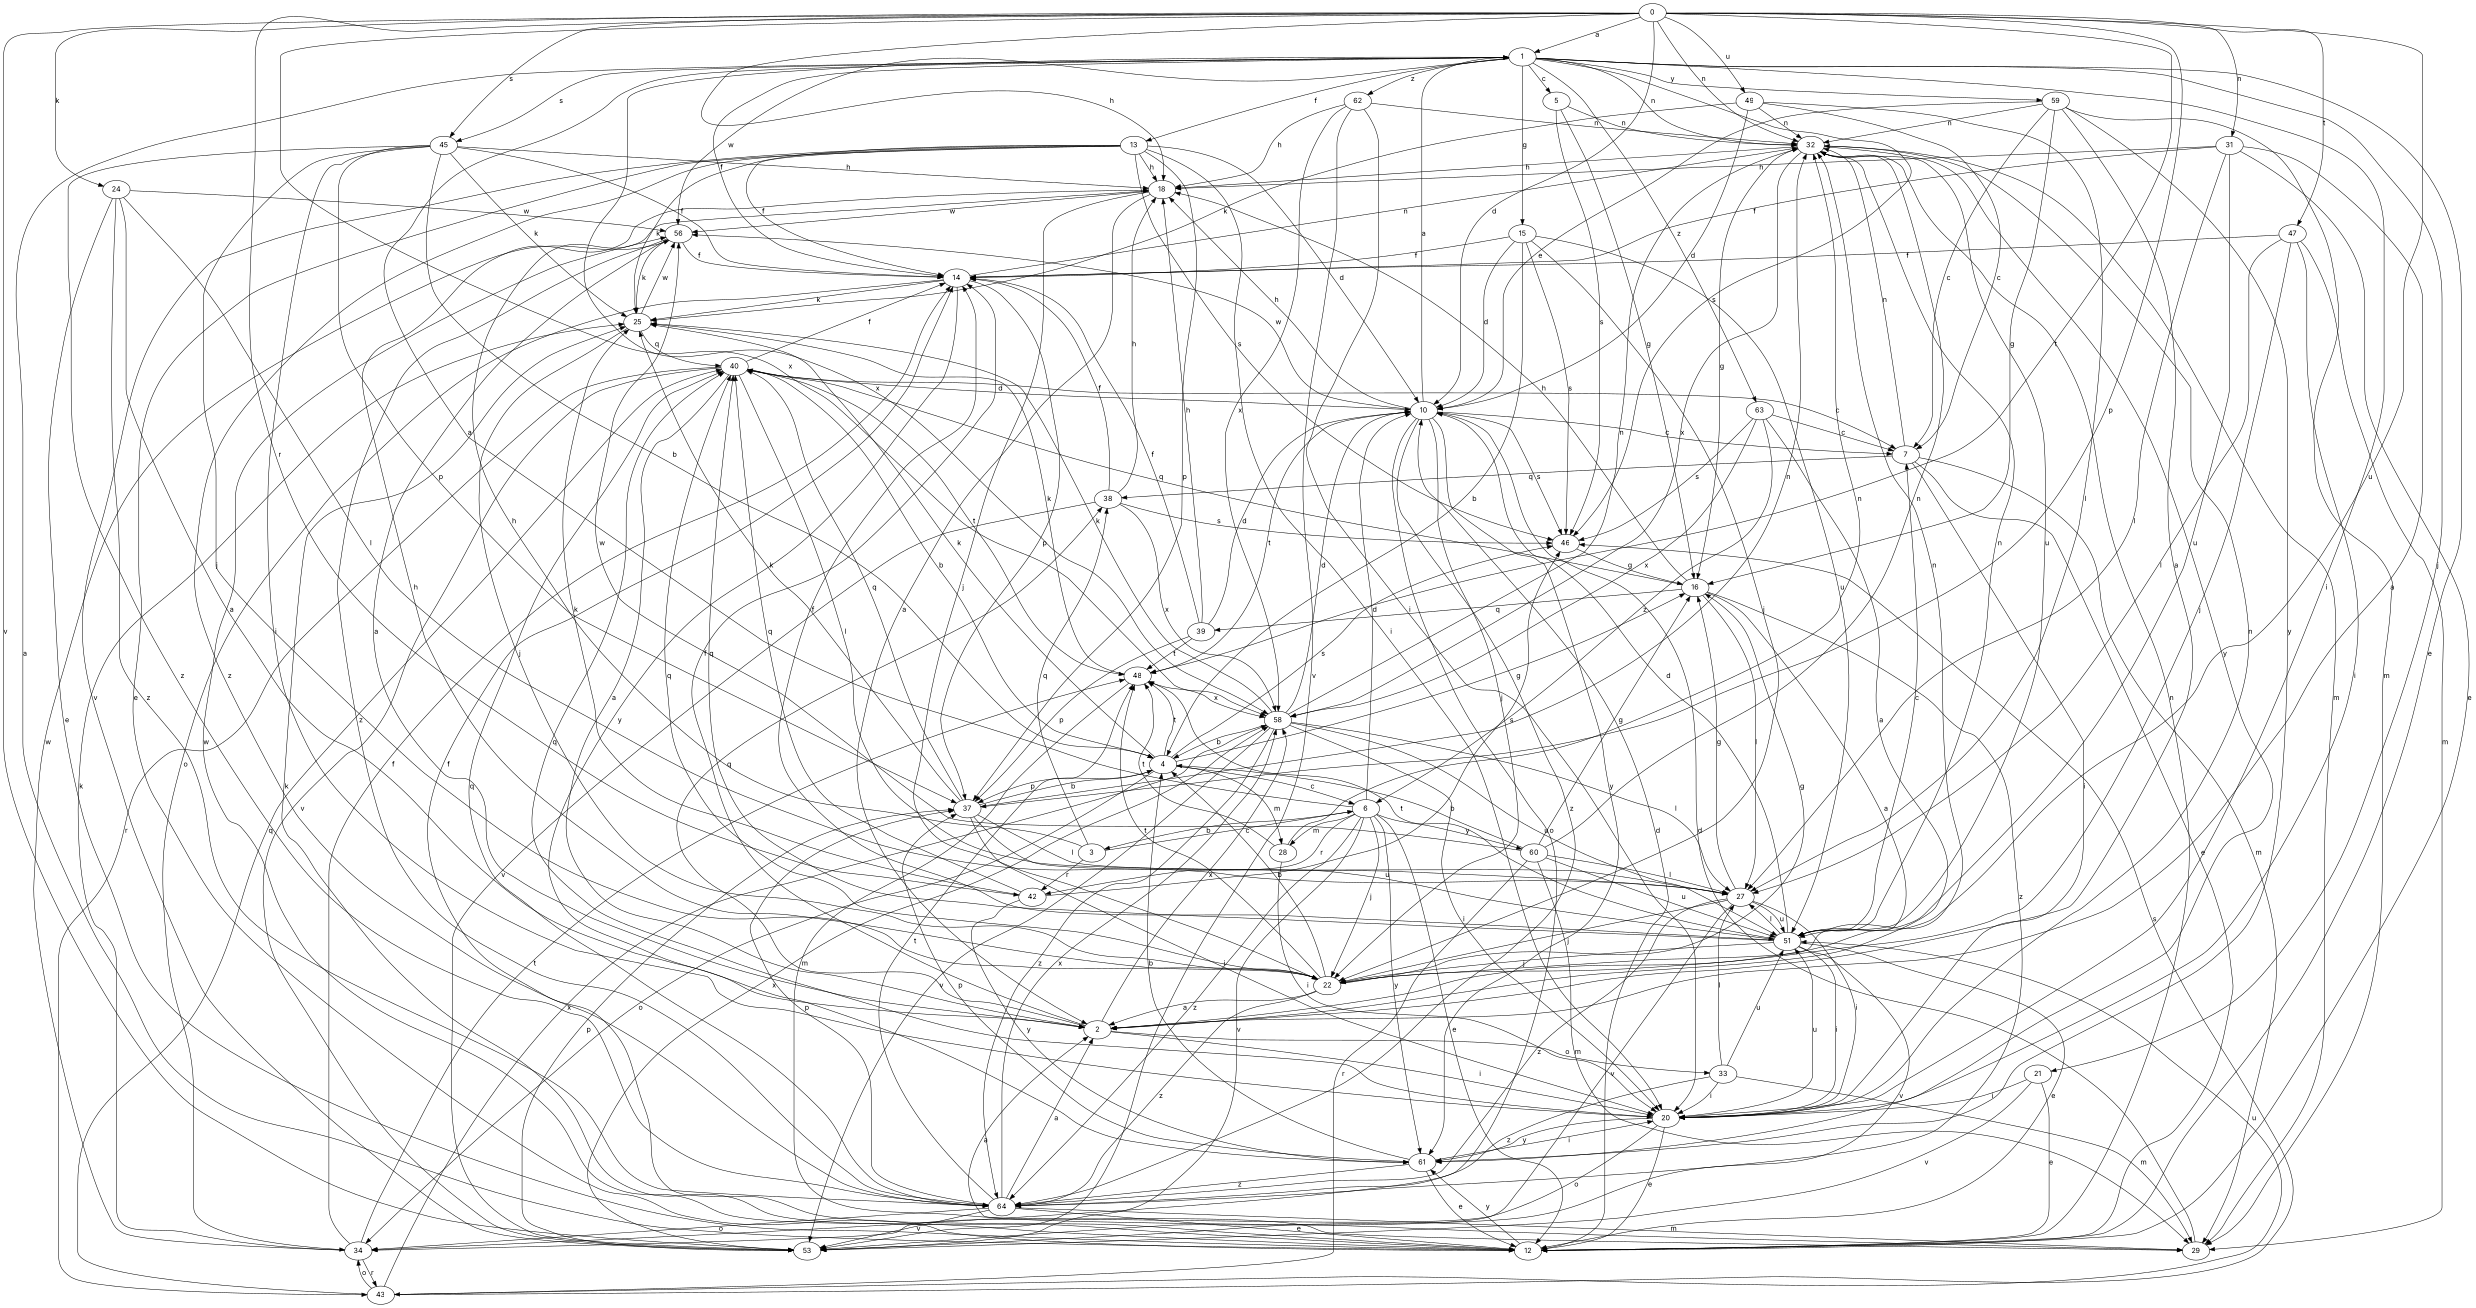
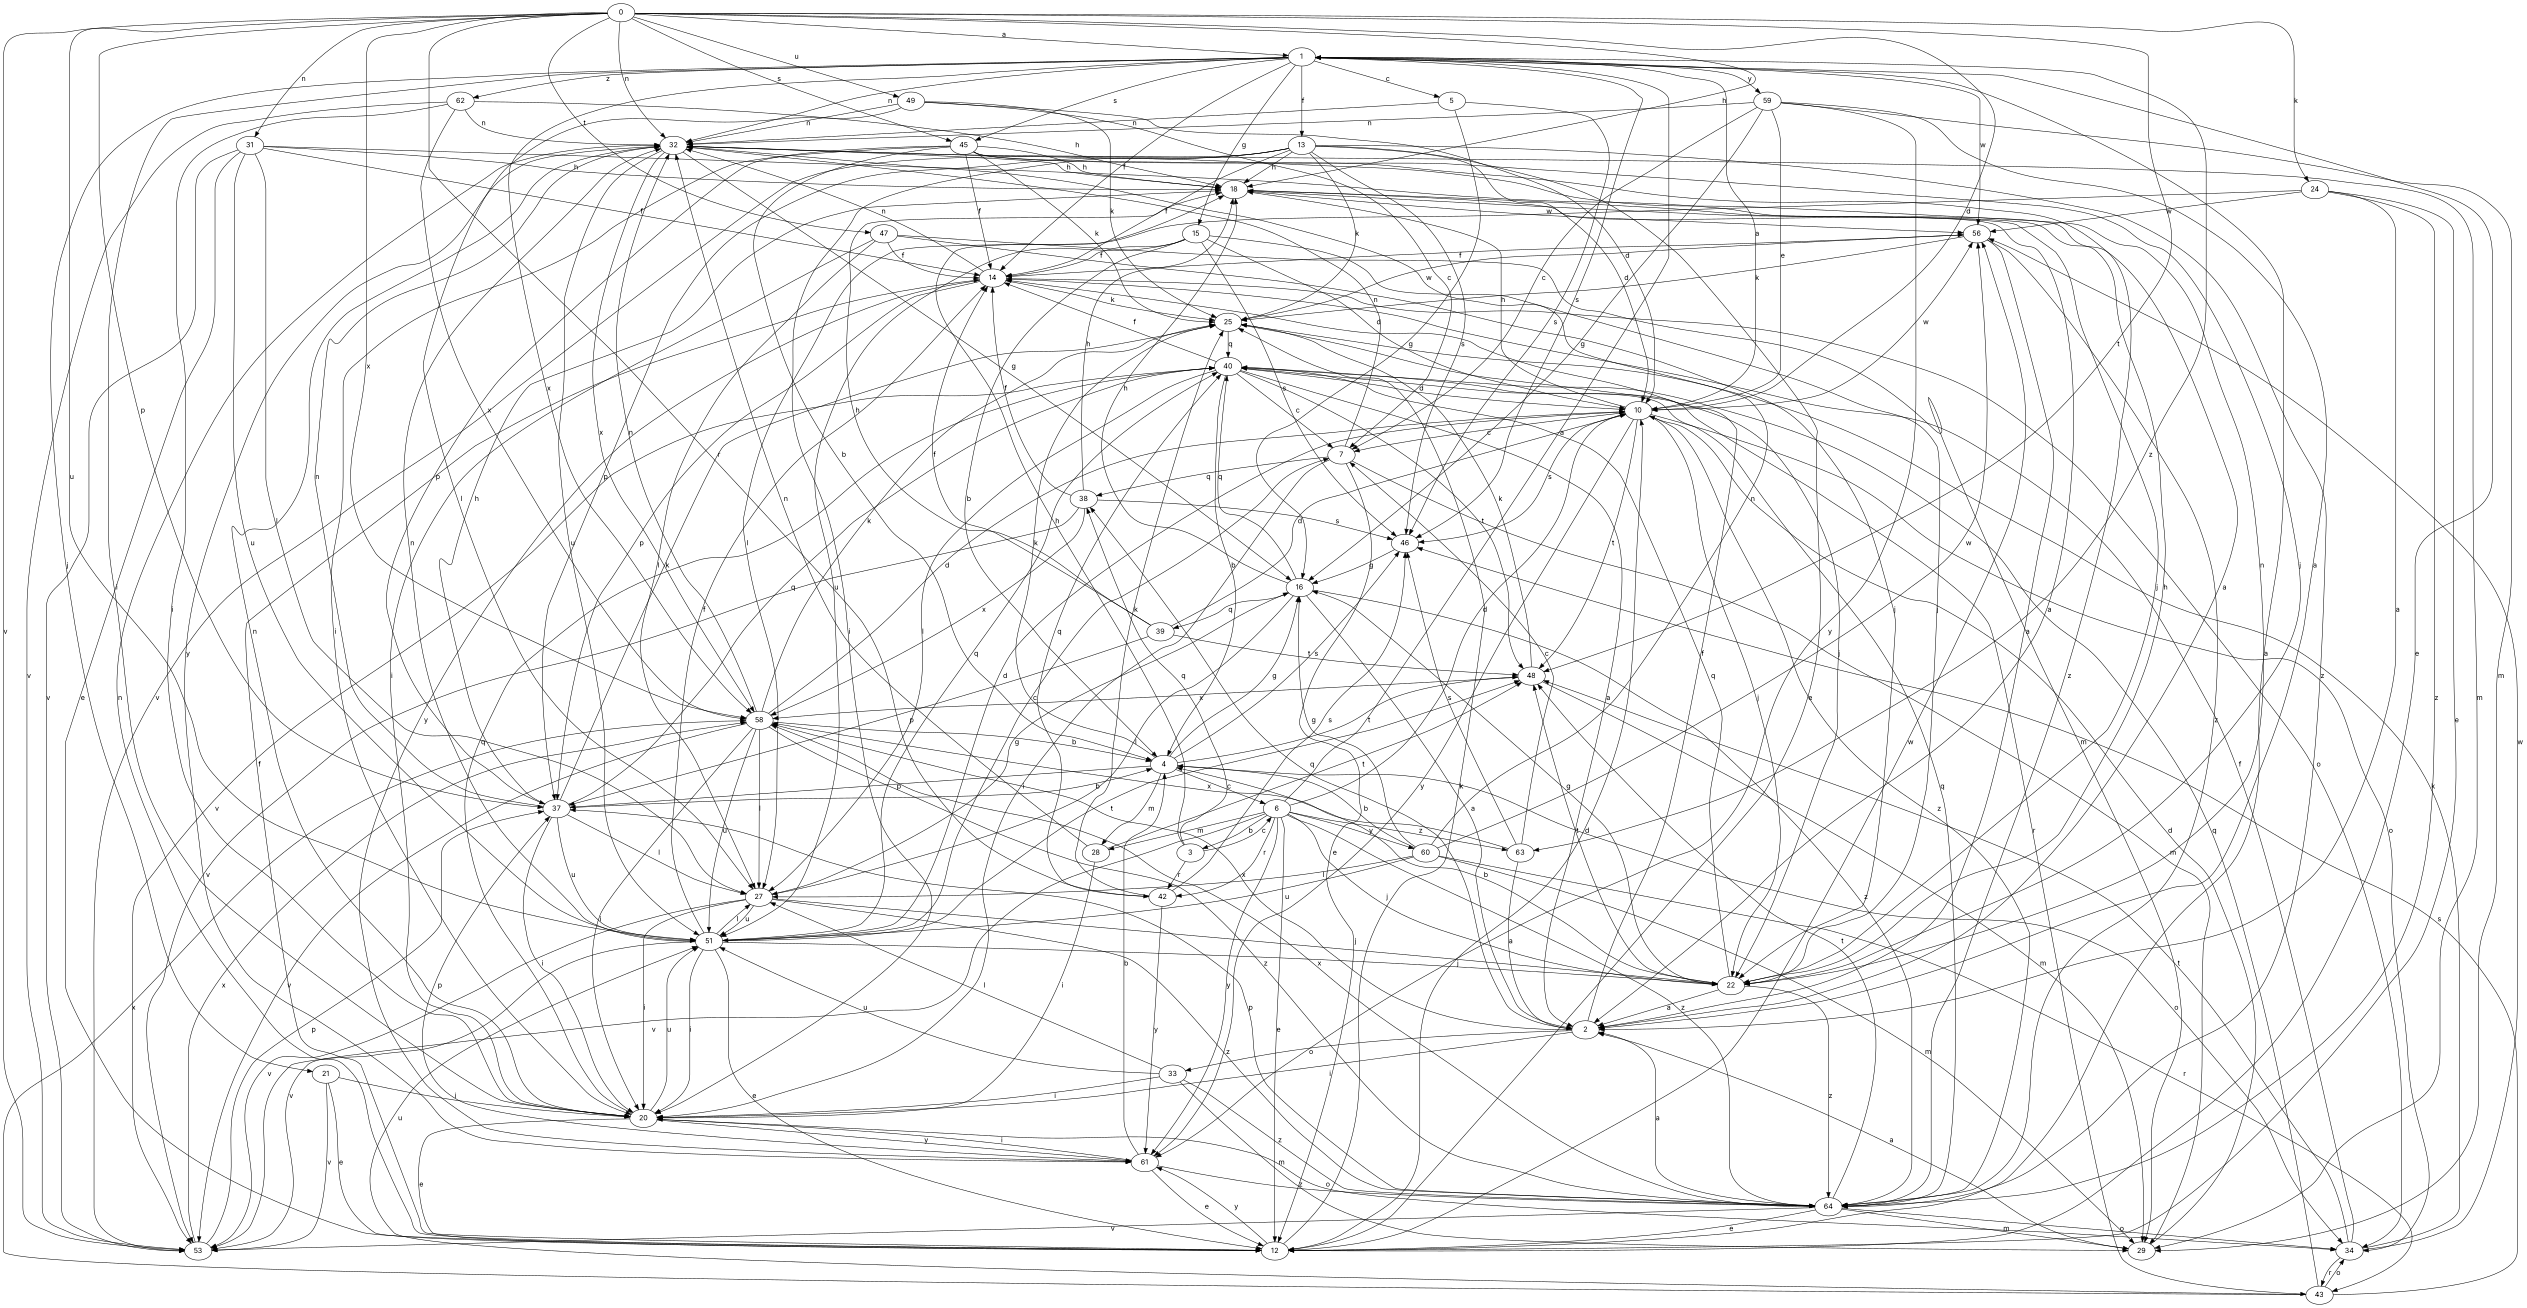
edge "37" -> "18": added, label "h"
edge "63" -> "6": reversed
edge "31" -> "53": added, label "v"
